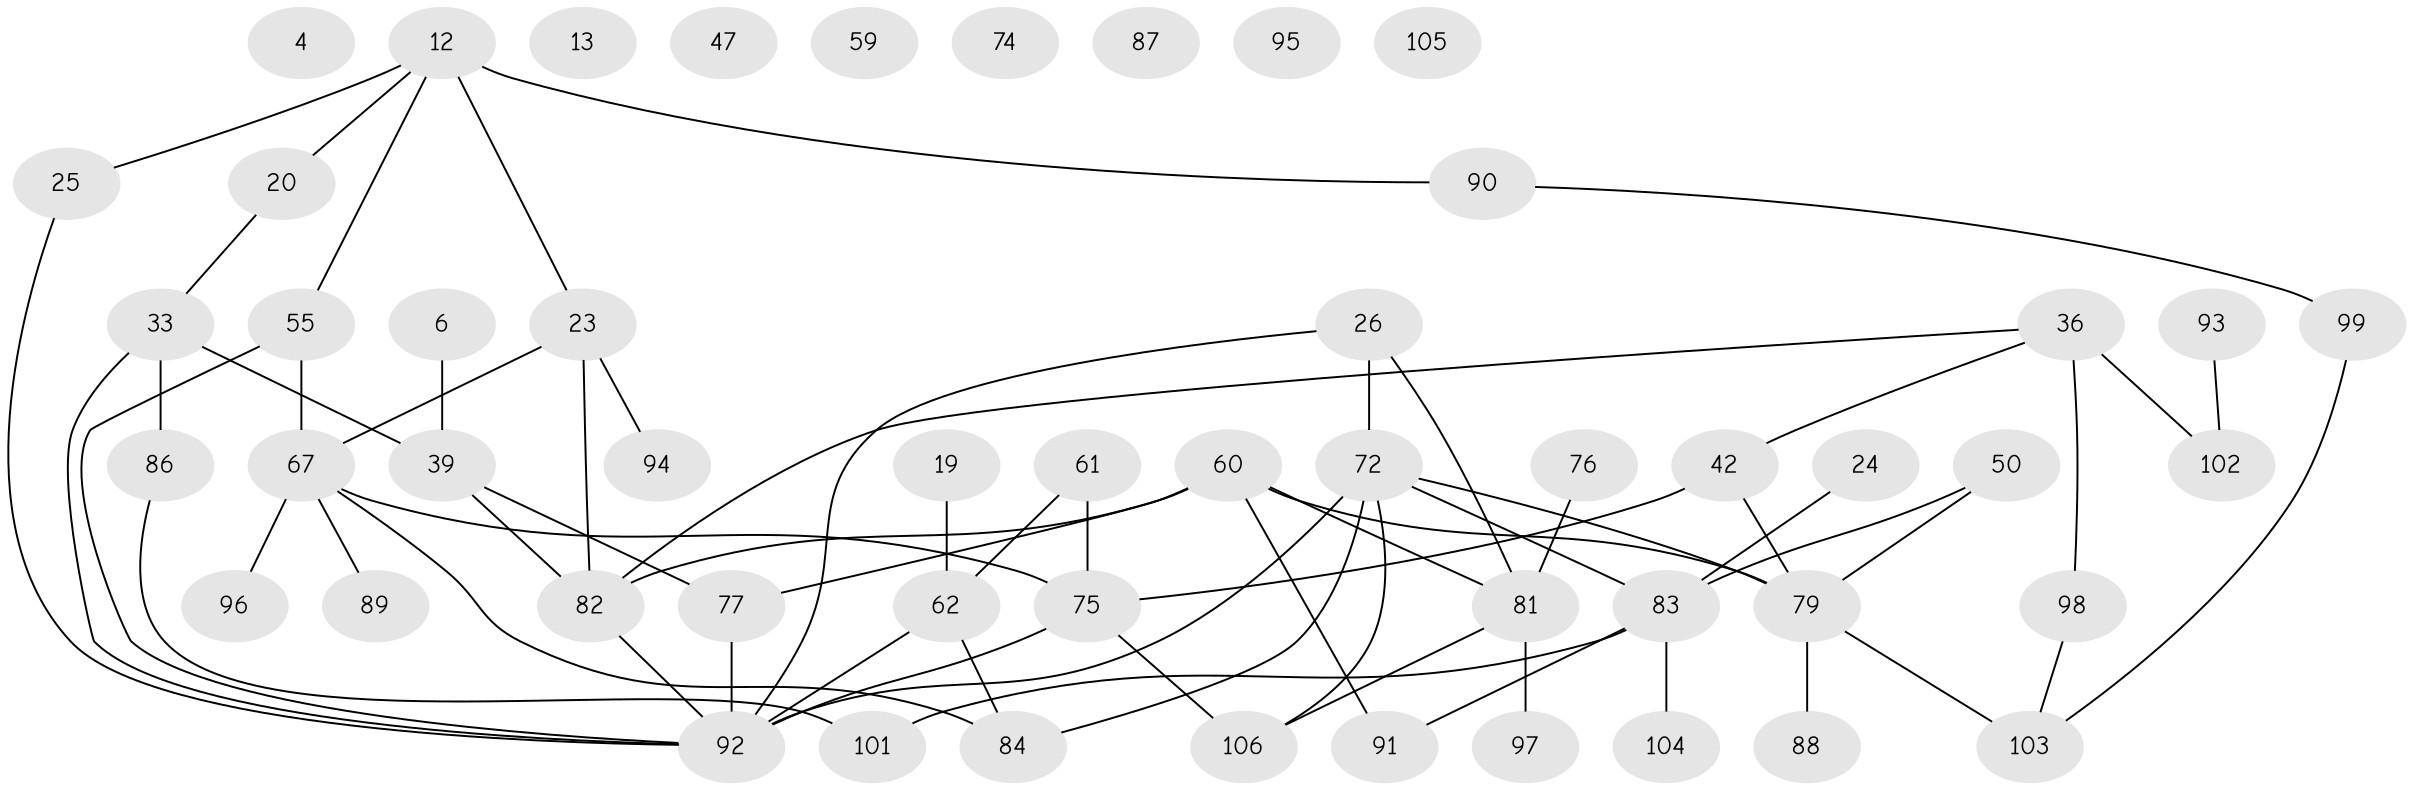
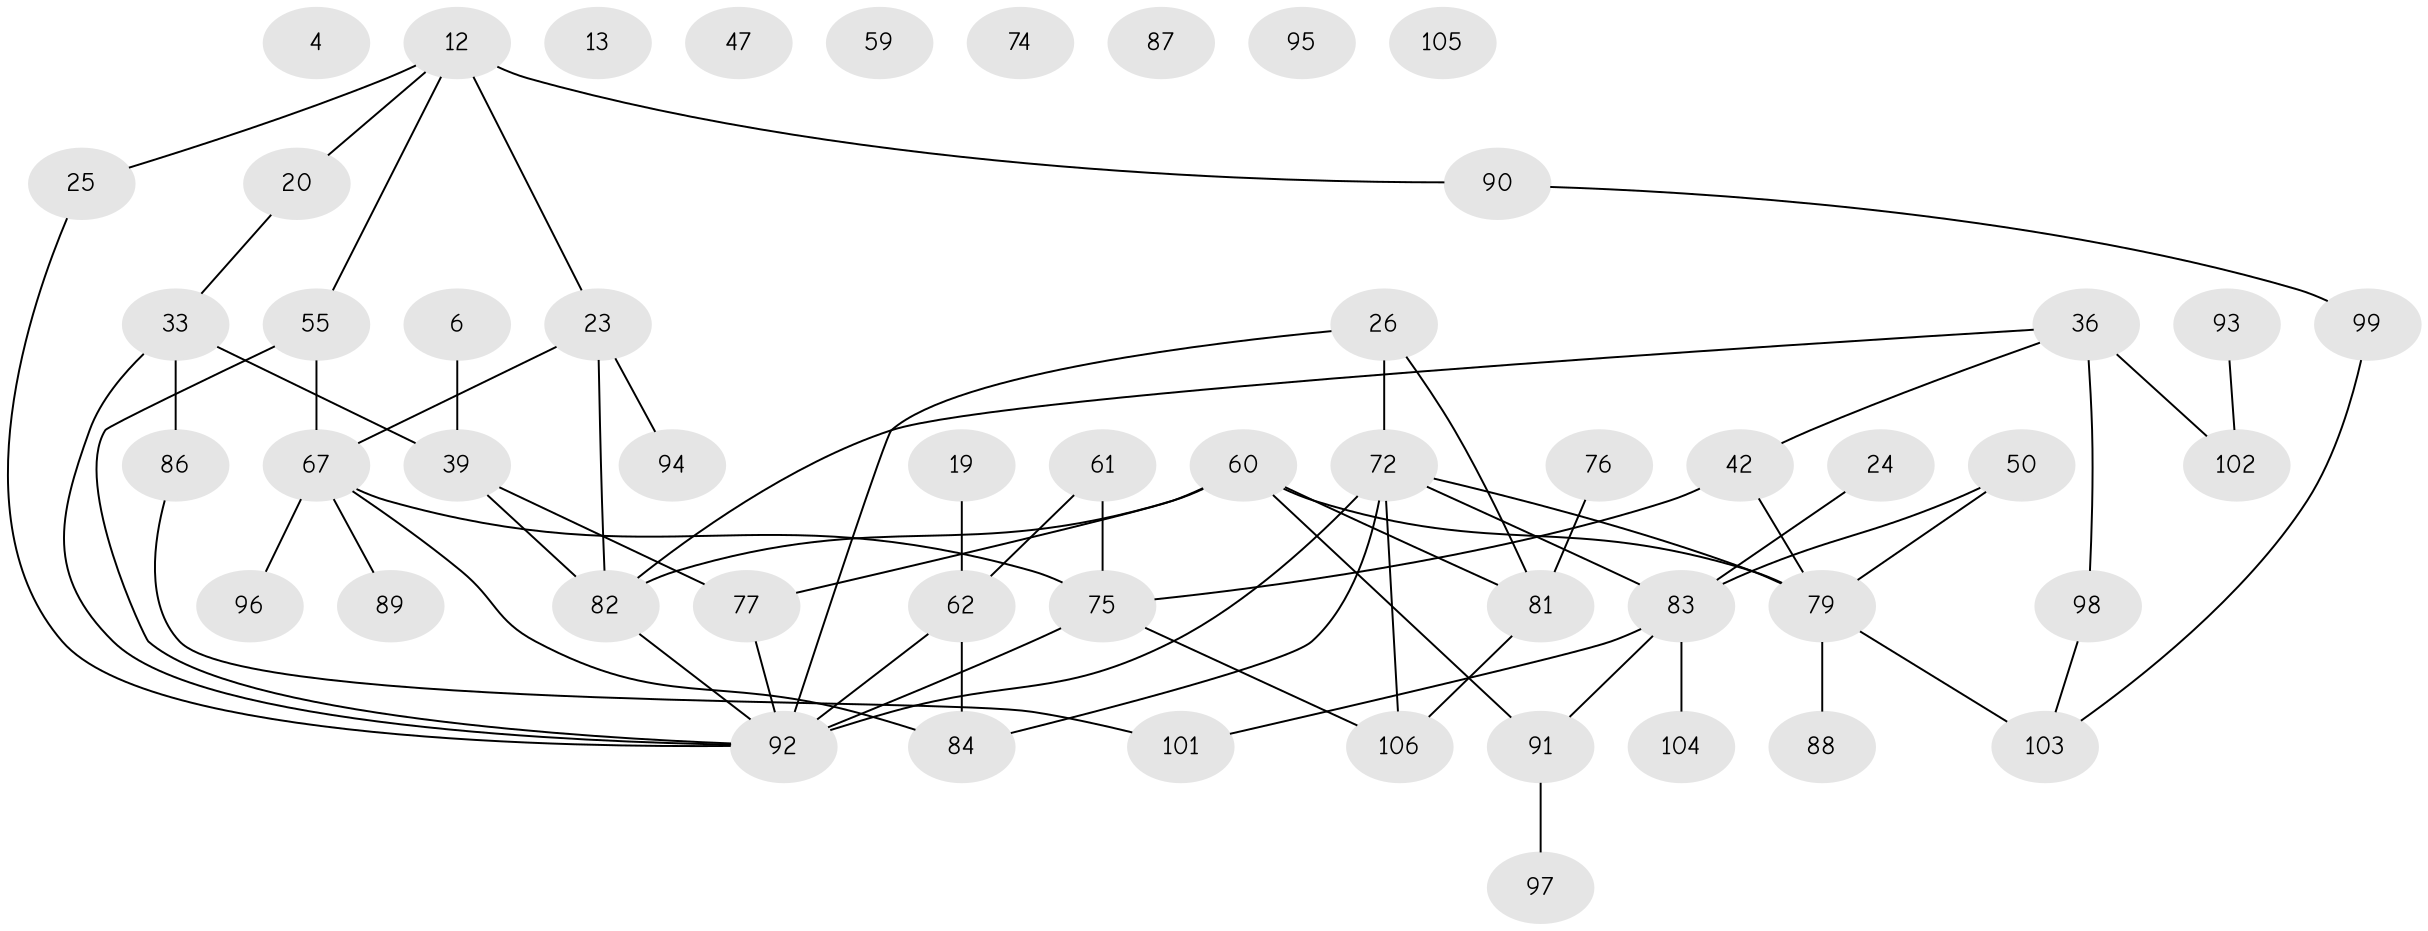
edge "81" -- "97": now "91" -- "97"
